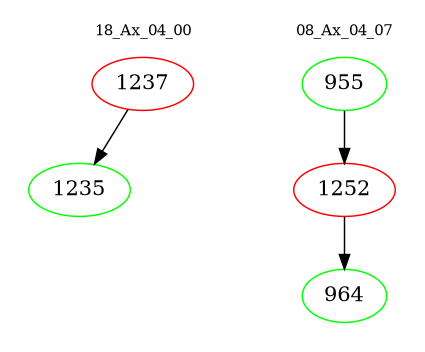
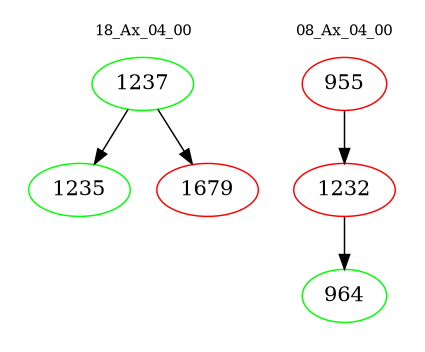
cluster "08_Ax_04_07": label "08_Ax_04_07" -> "08_Ax_04_00"
node "1237": color red -> green
node "955": color green -> red
node "1679": added
node "1252": label "1252" -> "1232"
